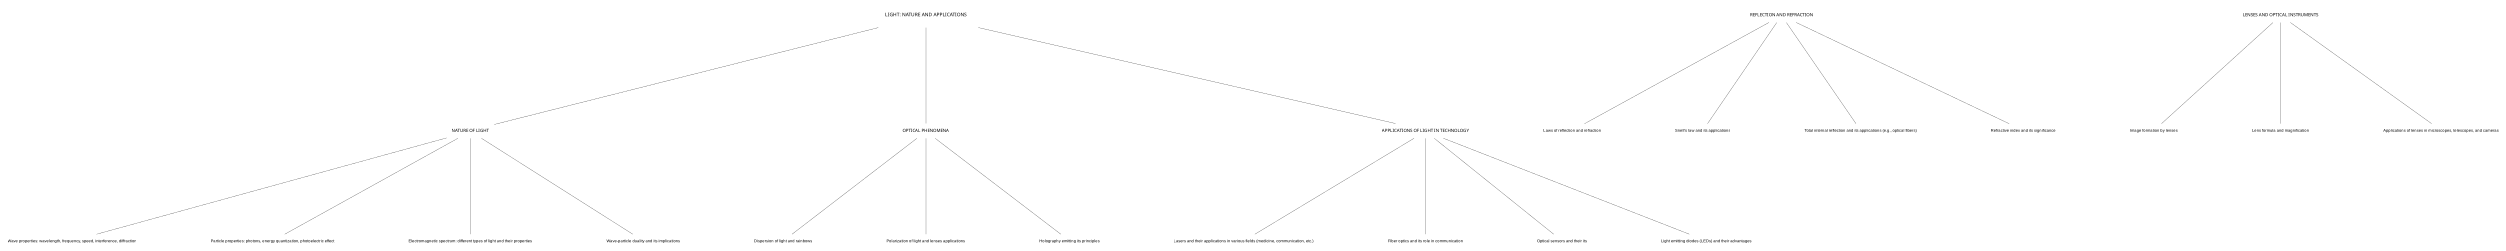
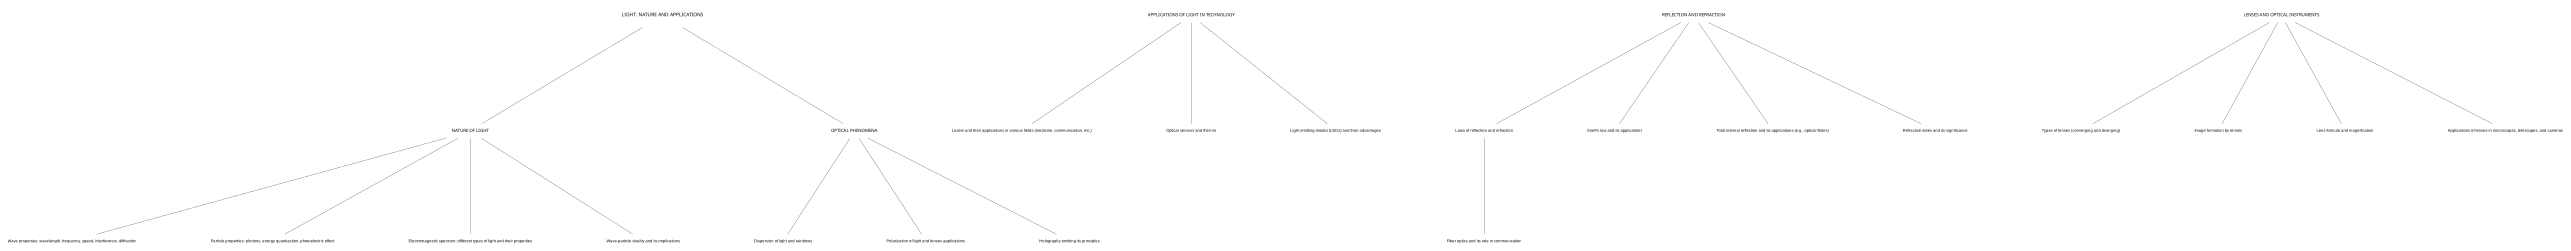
edge "LIGHT: NATURE AND APPLICATIONS" -- "APPLICATIONS OF LIGHT IN TECHNOLOGY": removed
node "Types of lenses (converging and diverging)": added
edge "APPLICATIONS OF LIGHT IN TECHNOLOGY" -- "Fiber optics and its role in communication": now "Laws of reflection and refraction" -- "Fiber optics and its role in communication"
